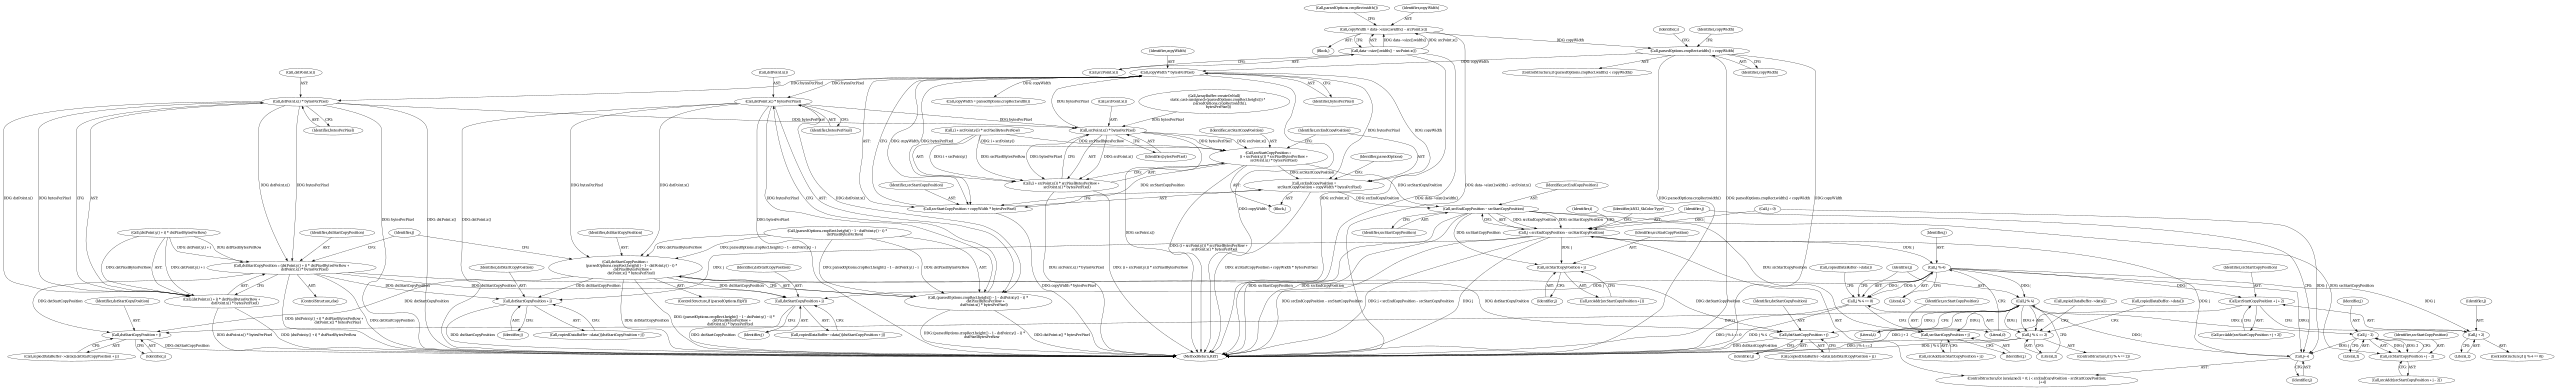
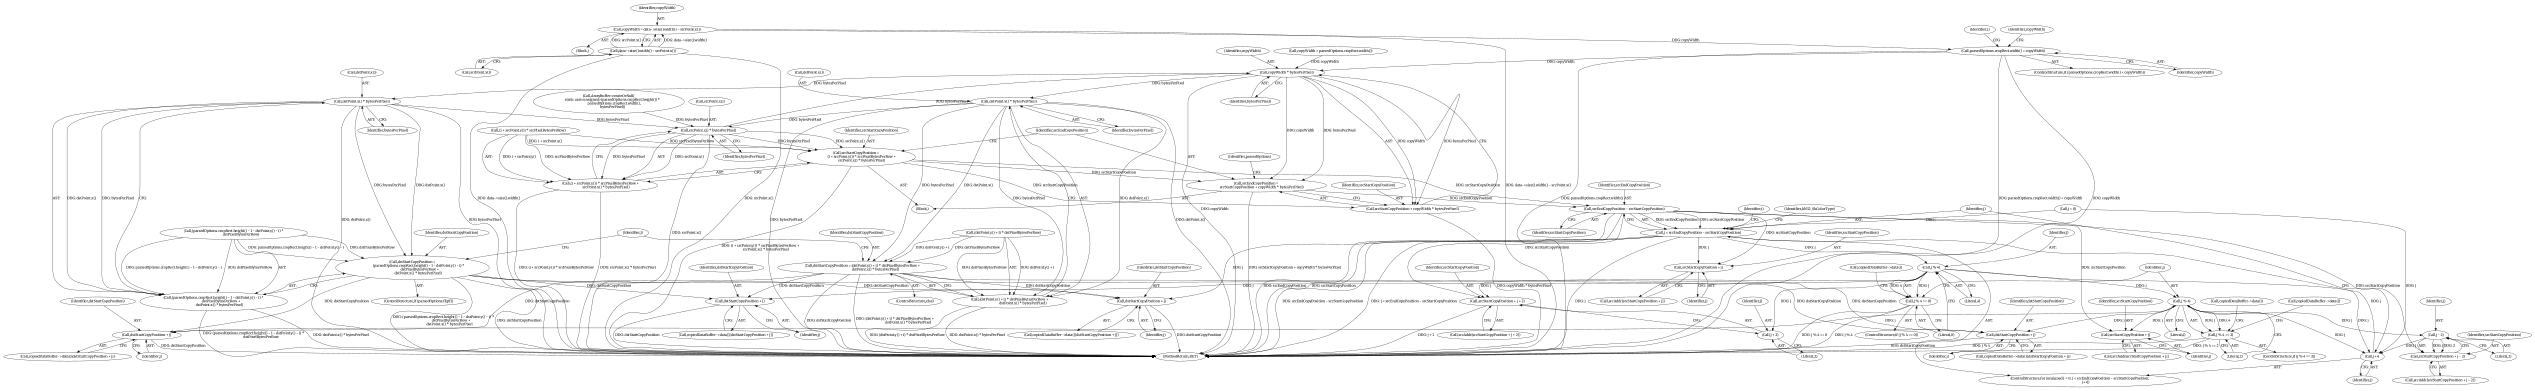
node "(Call,parsedOptions.cropRect.width())": removed
edge "(Call,copyWidth * bytesPerPixel)" -> "(Call,copyWidth = parsedOptions.cropRect.width())": reversed
edge "(Call,srcEndCopyPosition - srcStartCopyPosition)" -> "(Call,srcStartCopyPosition + j + 2)": added, label "DDG: srcStartCopyPosition"
edge "(Call,j + 2)" -> "(ControlStructure,if (j % 4 == 0))": now "(Call,j % 4 == 0)" -> "(ControlStructure,if (j % 4 == 0))"
